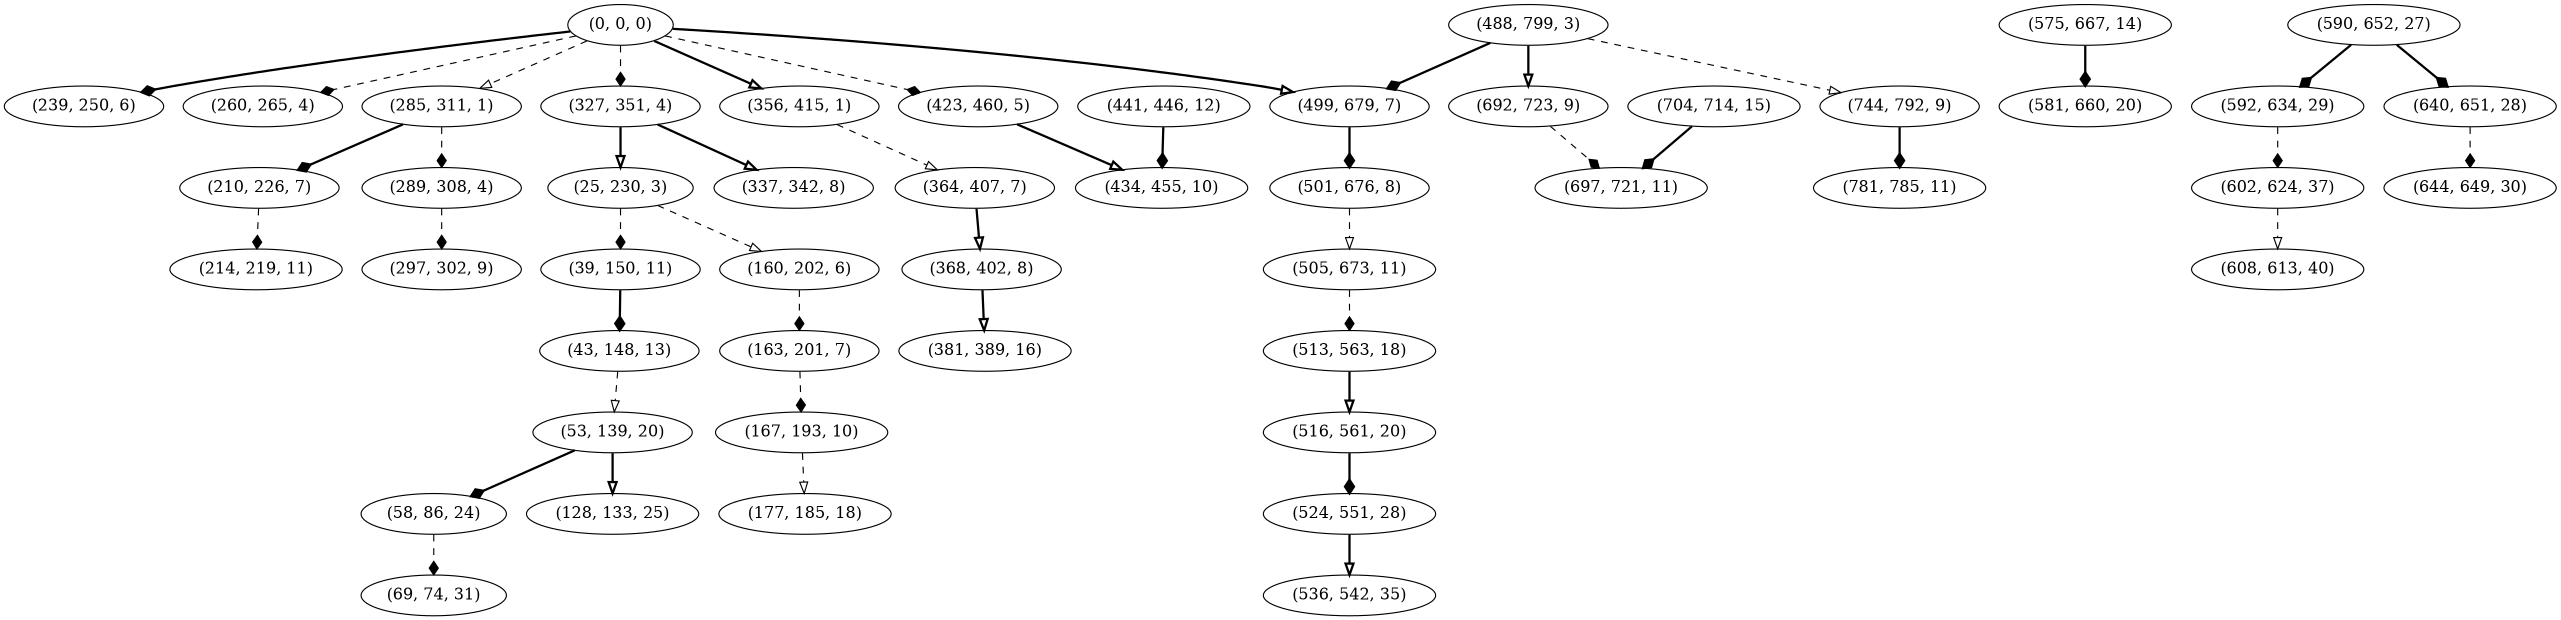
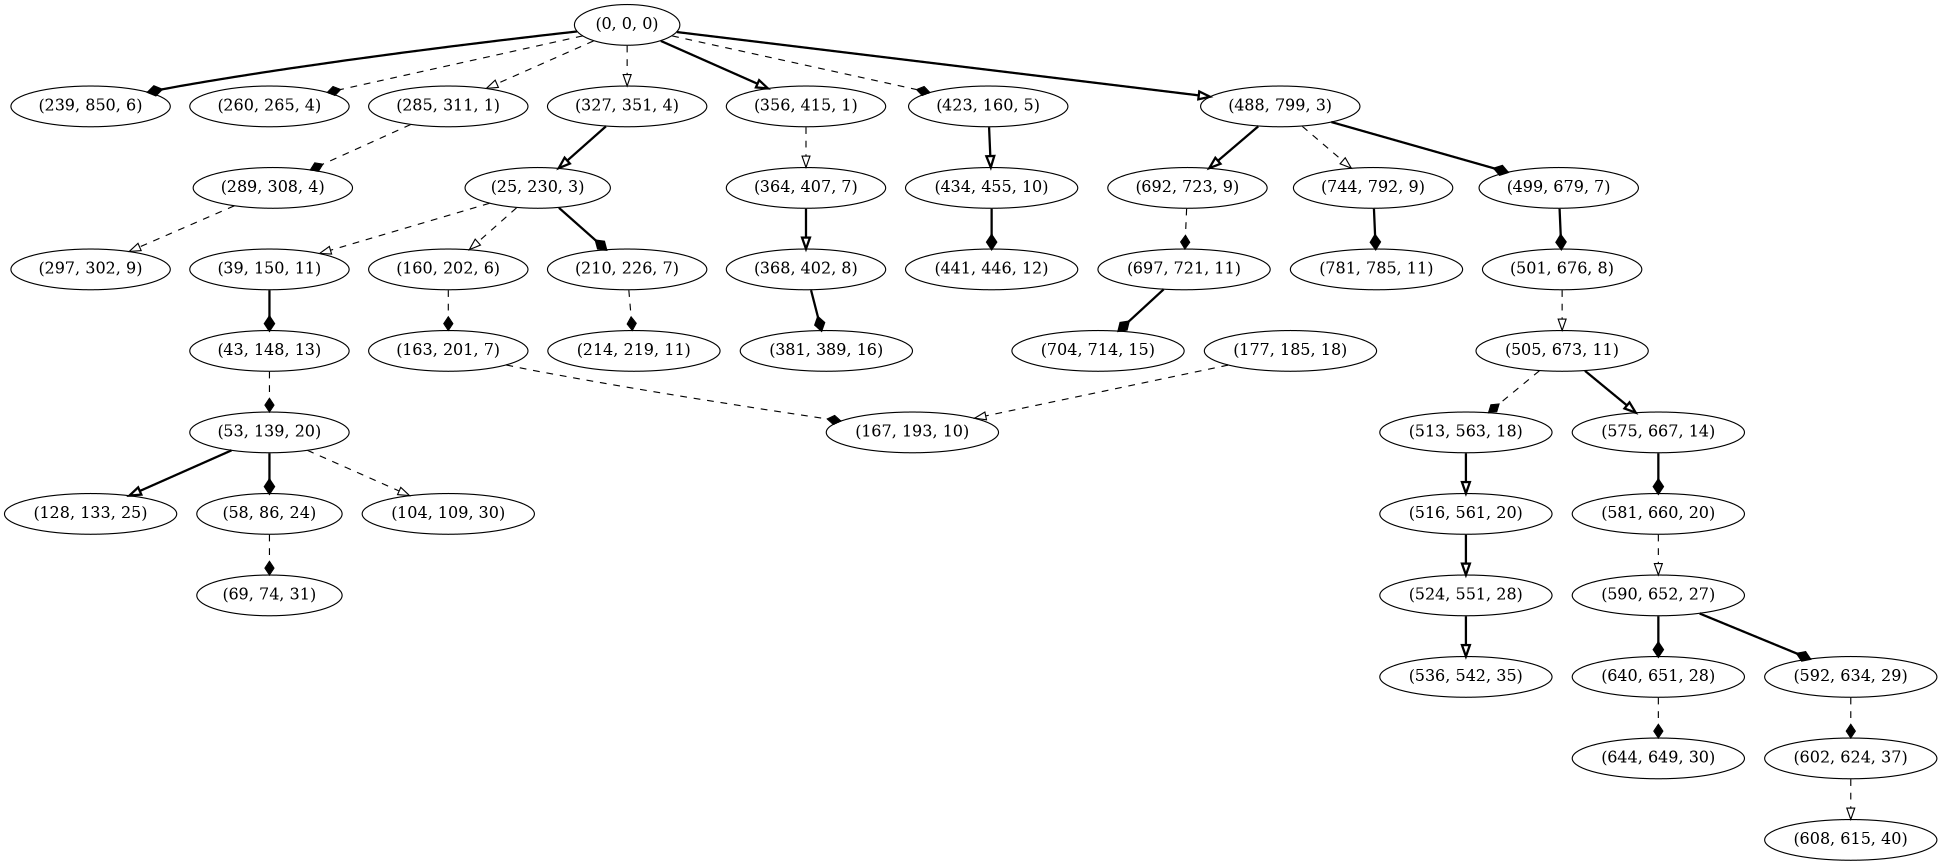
edge "(0, 0, 0)" -> "(499, 679, 7)": now "(0, 0, 0)" -> "(488, 799, 3)"
edge "(0, 0, 0)" -> "(327, 351, 4)": arrowhead diamond -> onormal
node "(239, 250, 6)": label "(239, 250, 6)" -> "(239, 850, 6)"
node "(423, 460, 5)": label "(423, 460, 5)" -> "(423, 160, 5)"
edge "(441, 446, 12)" -> "(434, 455, 10)": reversed
edge "(704, 714, 15)" -> "(697, 721, 11)": reversed
edge "(285, 311, 1)" -> "(210, 226, 7)": now "(25, 230, 3)" -> "(210, 226, 7)"
node "(337, 342, 8)": removed
edge "(289, 308, 4)" -> "(297, 302, 9)": arrowhead diamond -> onormal
edge "(25, 230, 3)" -> "(39, 150, 11)": arrowhead diamond -> onormal
node "(608, 613, 40)": label "(608, 613, 40)" -> "(608, 615, 40)"
edge "(368, 402, 8)" -> "(381, 389, 16)": arrowhead onormal -> diamond
edge "(43, 148, 13)" -> "(53, 139, 20)": arrowhead onormal -> diamond
edge "(505, 673, 11)" -> "(575, 667, 14)": added
edge "(516, 561, 20)" -> "(524, 551, 28)": arrowhead diamond -> onormal
edge "(167, 193, 10)" -> "(177, 185, 18)": reversed
node "(104, 109, 30)": added
edge "(581, 660, 20)" -> "(590, 652, 27)": added
